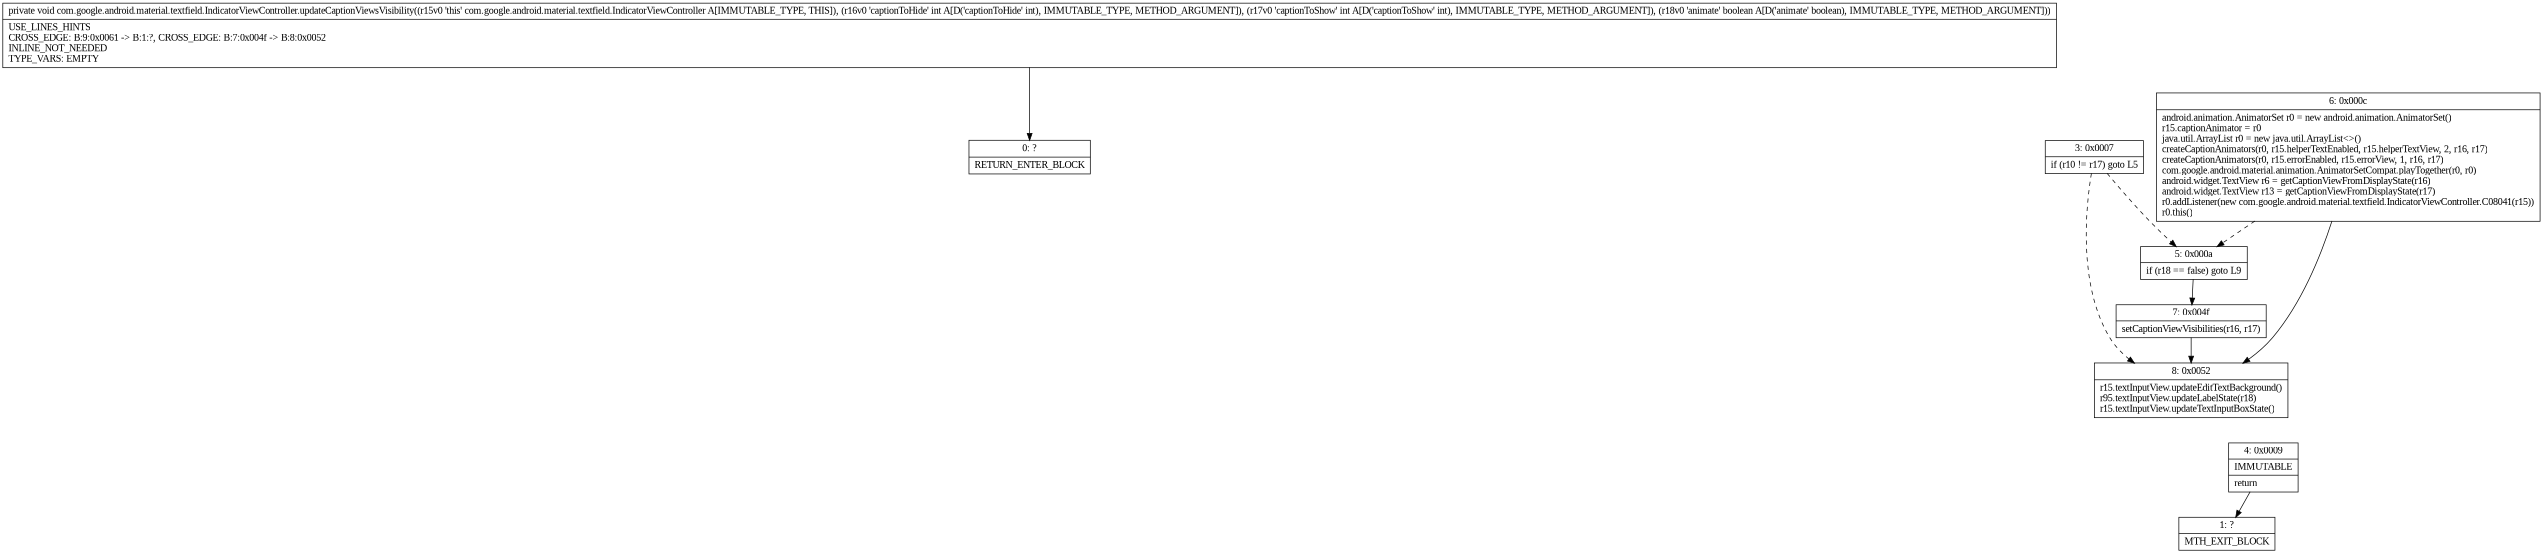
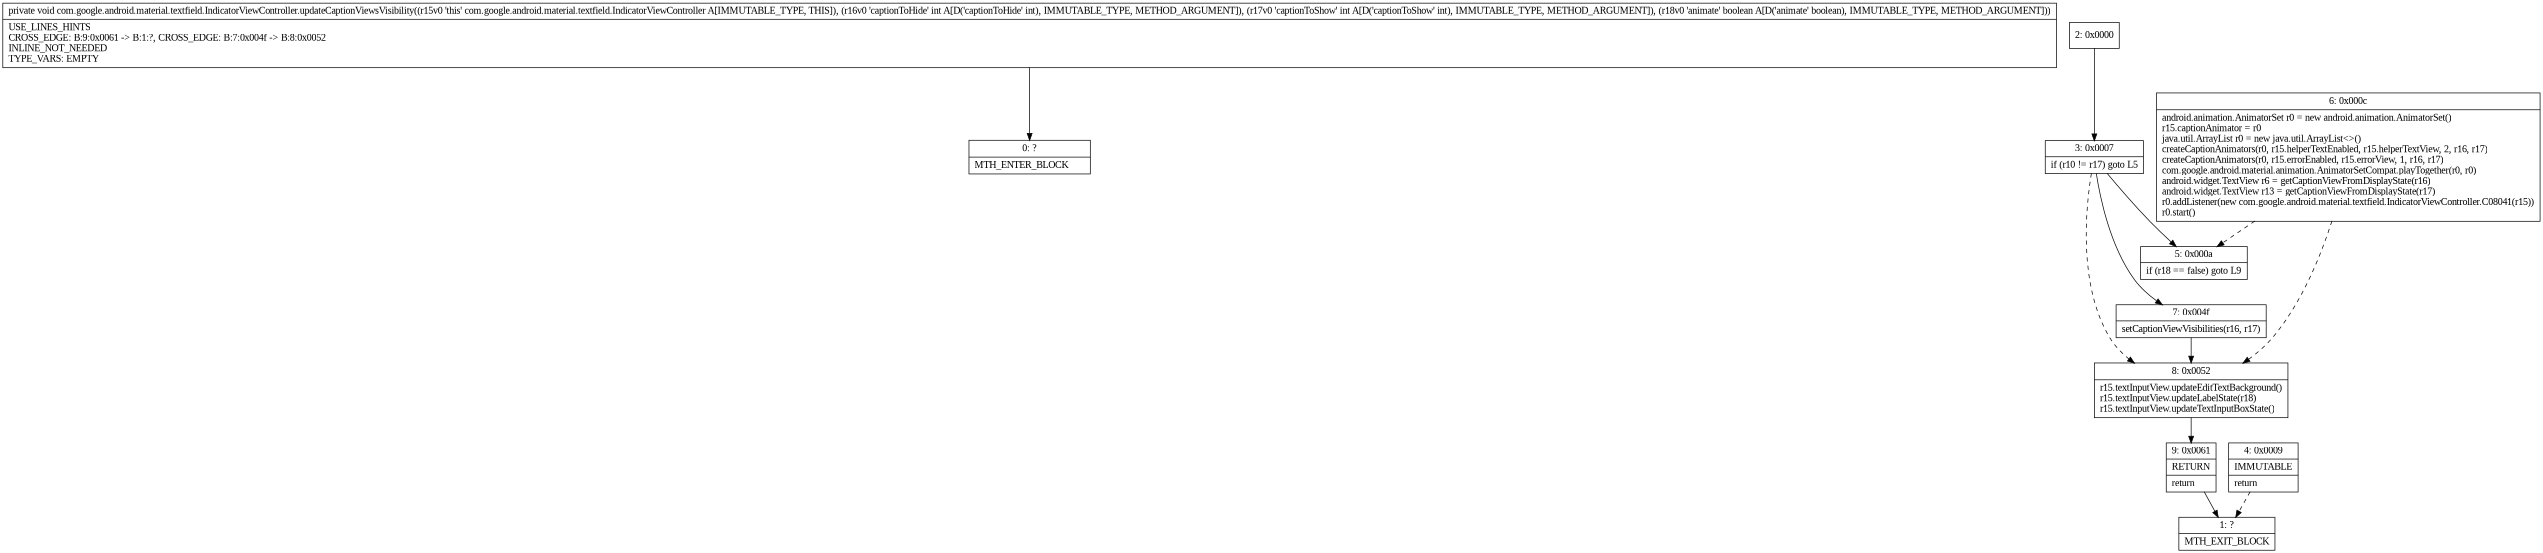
node "2: 0x0000": added
node "0: ?": text "RETURN_ENTER_BLOCK" -> "MTH_ENTER_BLOCK"
edge "3: 0x0007" -> "5: 0x000a": style dashed -> solid
node "6: 0x000c": text "r0.this()" -> "r0.start()"
edge "5: 0x000a" -> "7: 0x004f": now "3: 0x0007" -> "7: 0x004f"
edge "6: 0x000c" -> "8: 0x0052": style solid -> dashed
node "8: 0x0052": text "r95.textInputView.updateLabelState(r18)" -> "r15.textInputView.updateLabelState(r18)"
node "9: 0x0061": added
edge "4: 0x0009" -> "1: ?": style solid -> dashed
